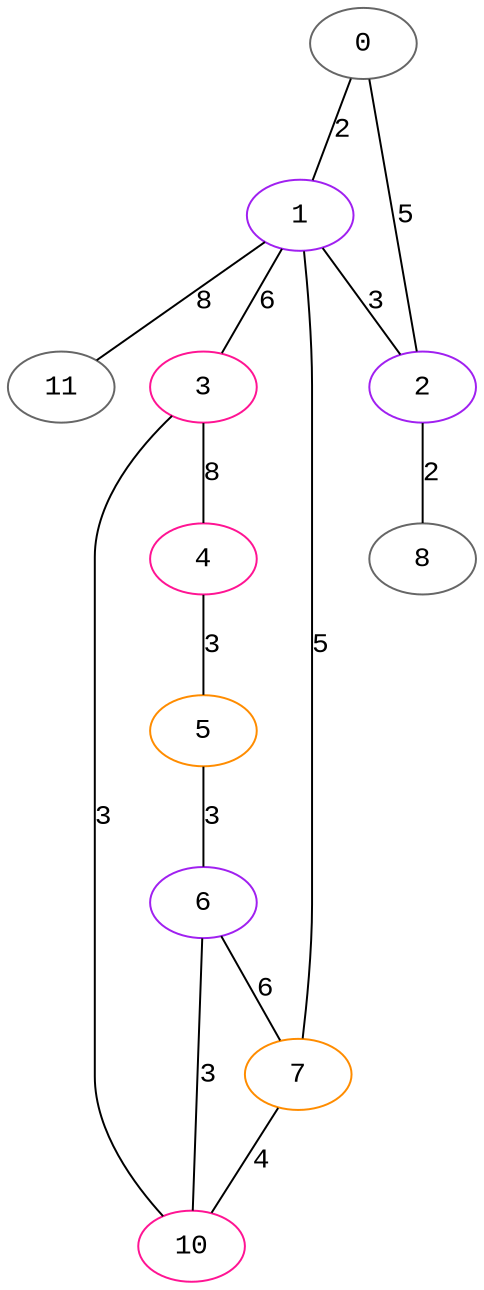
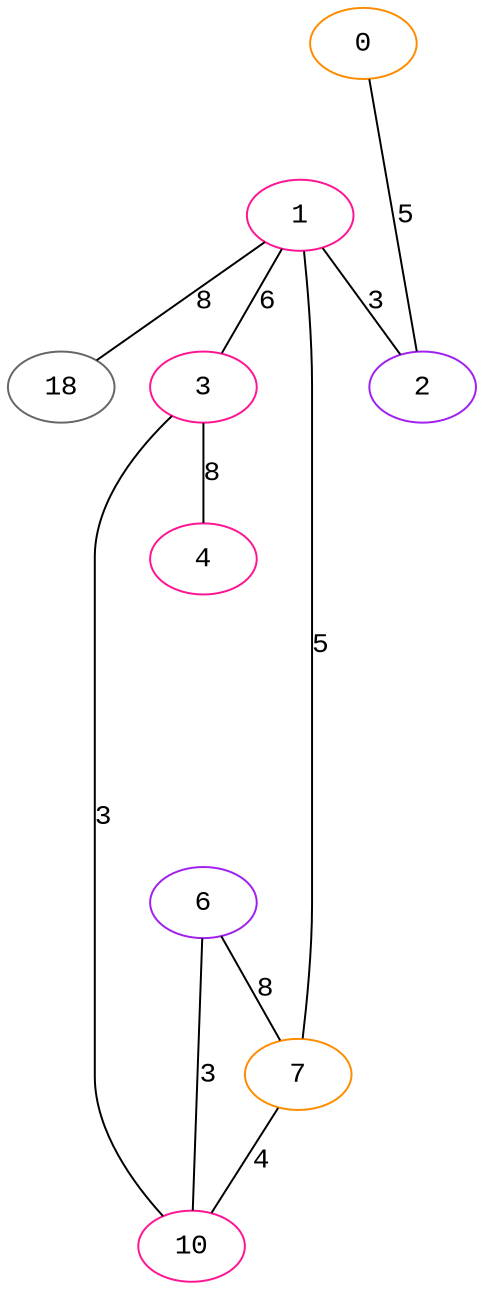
node "0": color gray40 -> darkorange
edge "0" -- "1": removed, label "2"
node "1": color purple -> deeppink
node "11": label "11" -> "18"
node "8": removed
node "5": removed
edge "6" -- "7": label "6" -> "8"
